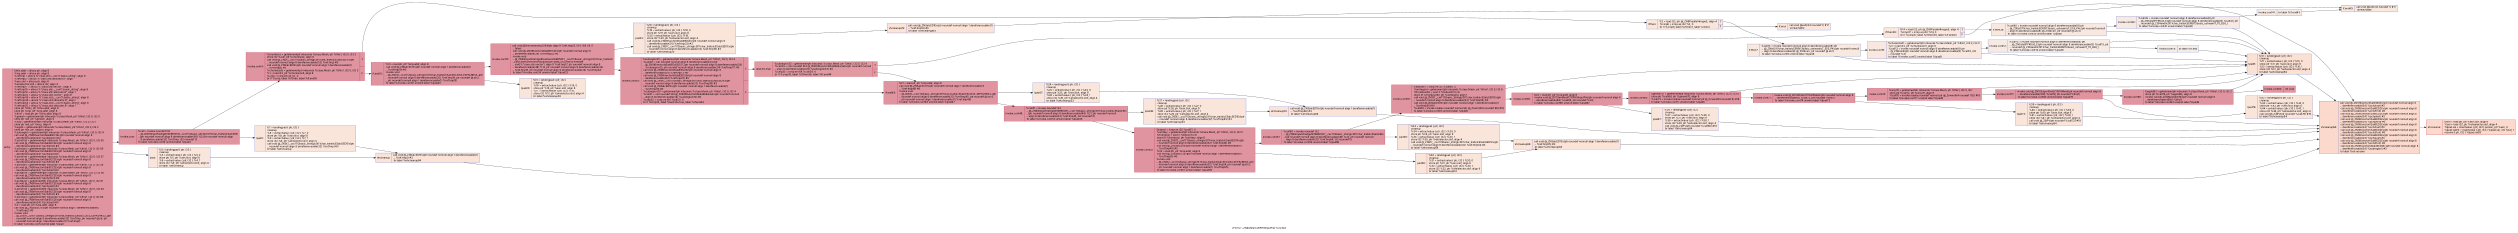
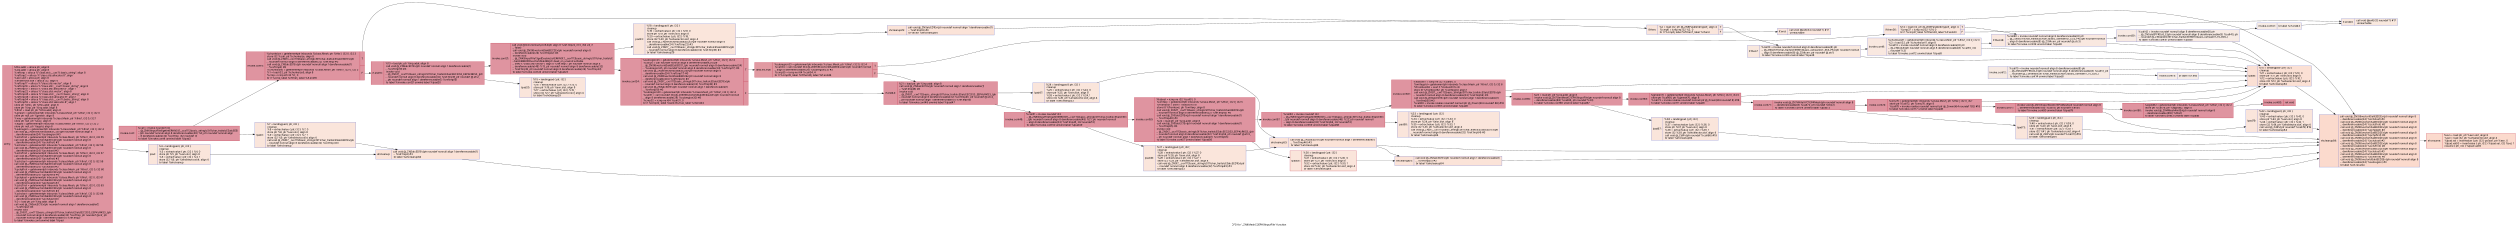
node "ehcleanup29:": text "br label %ehcleanup84" -> "br vector %ehcleanup84"
edge "invoke.cont9:" -> "invoke.cont12:": now "invoke.cont9:" -> "if.then38:"
edge "lpad58:" -> "ehcleanup64:": now "ehcleanup53:" -> "ehcleanup64:"
